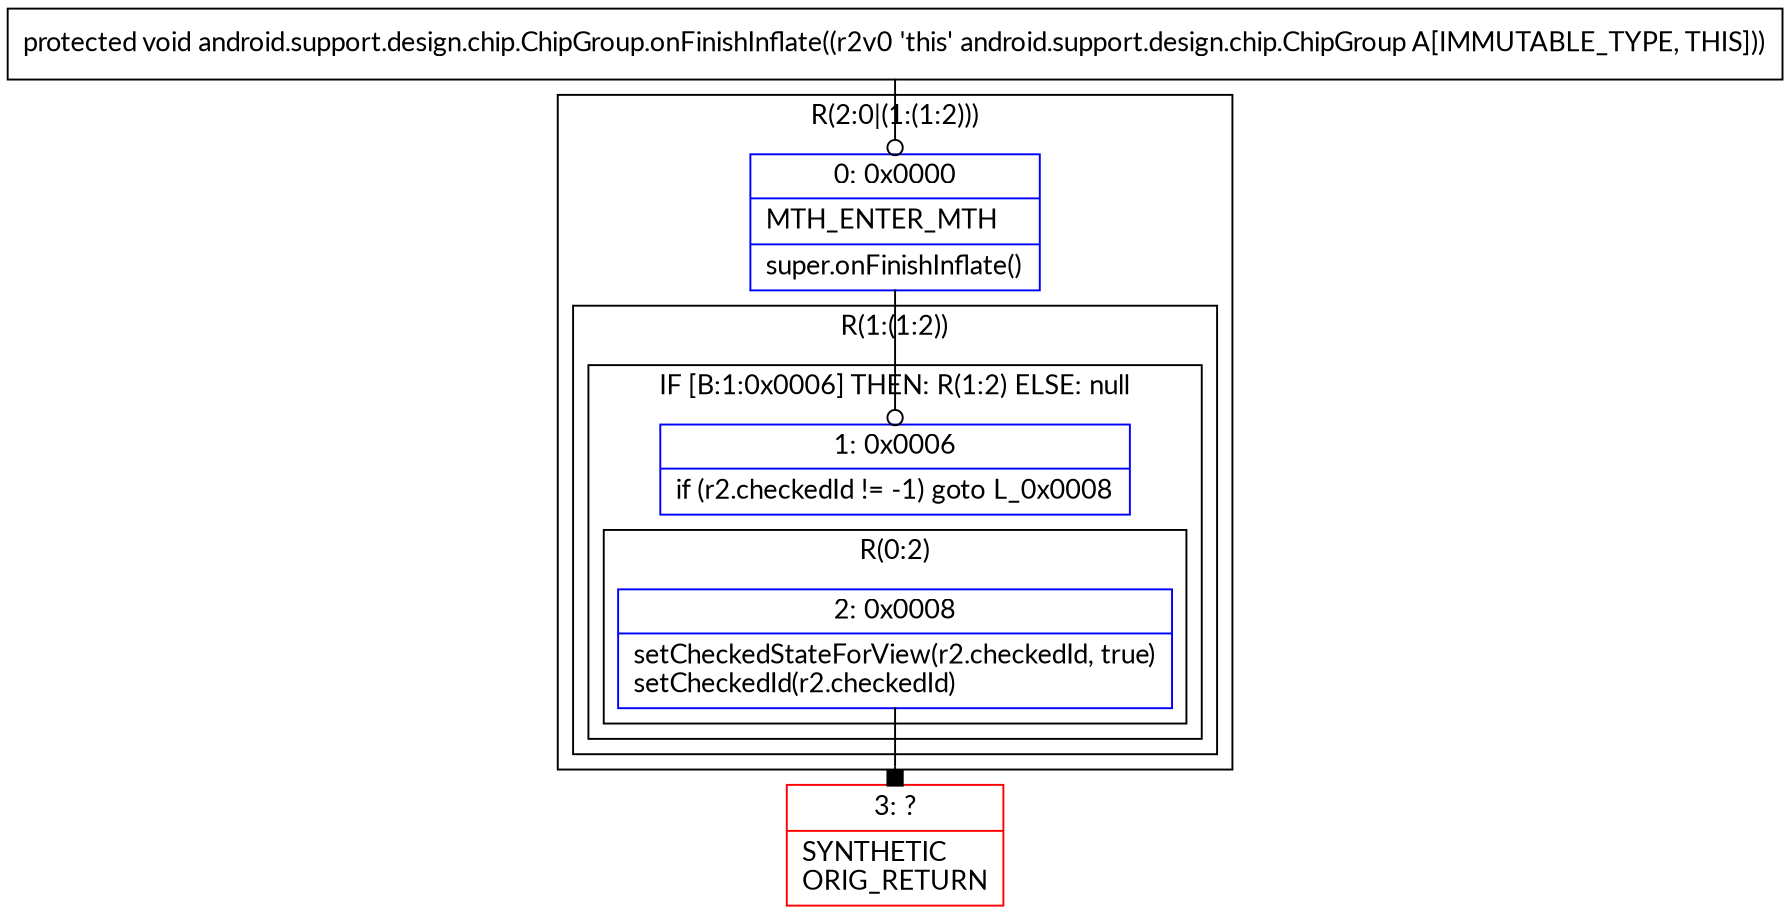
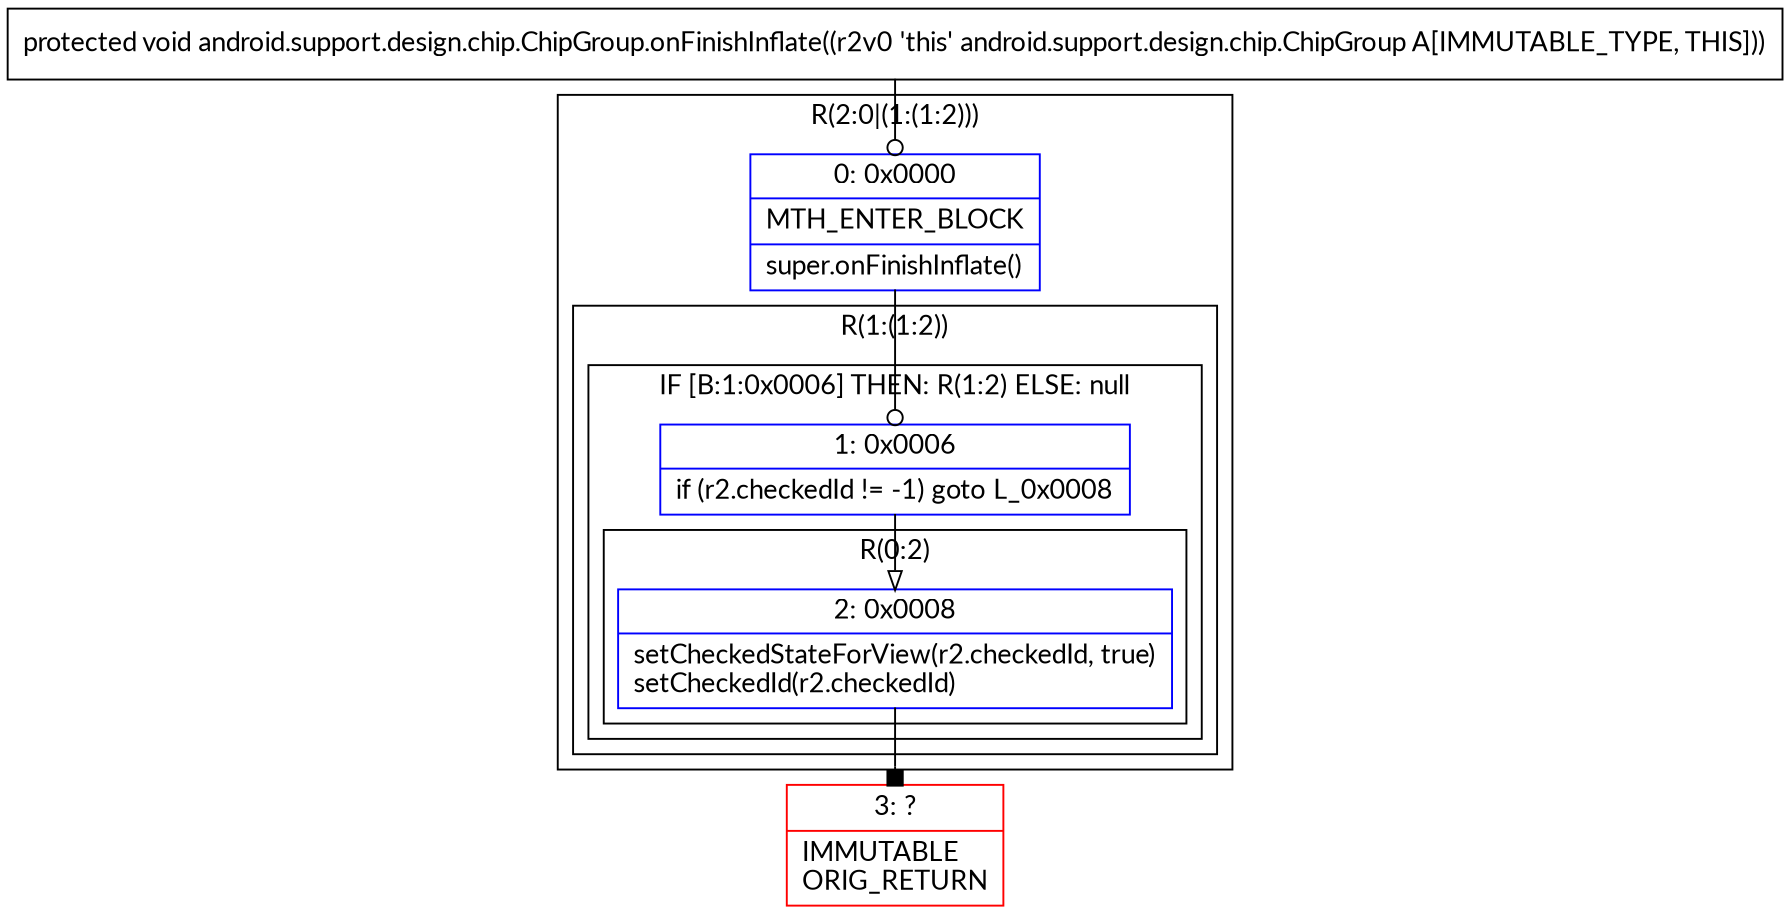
node "0: 0x0000": text "MTH_ENTER_MTH" -> "MTH_ENTER_BLOCK"
edge "1: 0x0006" -> "2: 0x0008": added
node "3: ?": text "SYNTHETIC" -> "IMMUTABLE"
